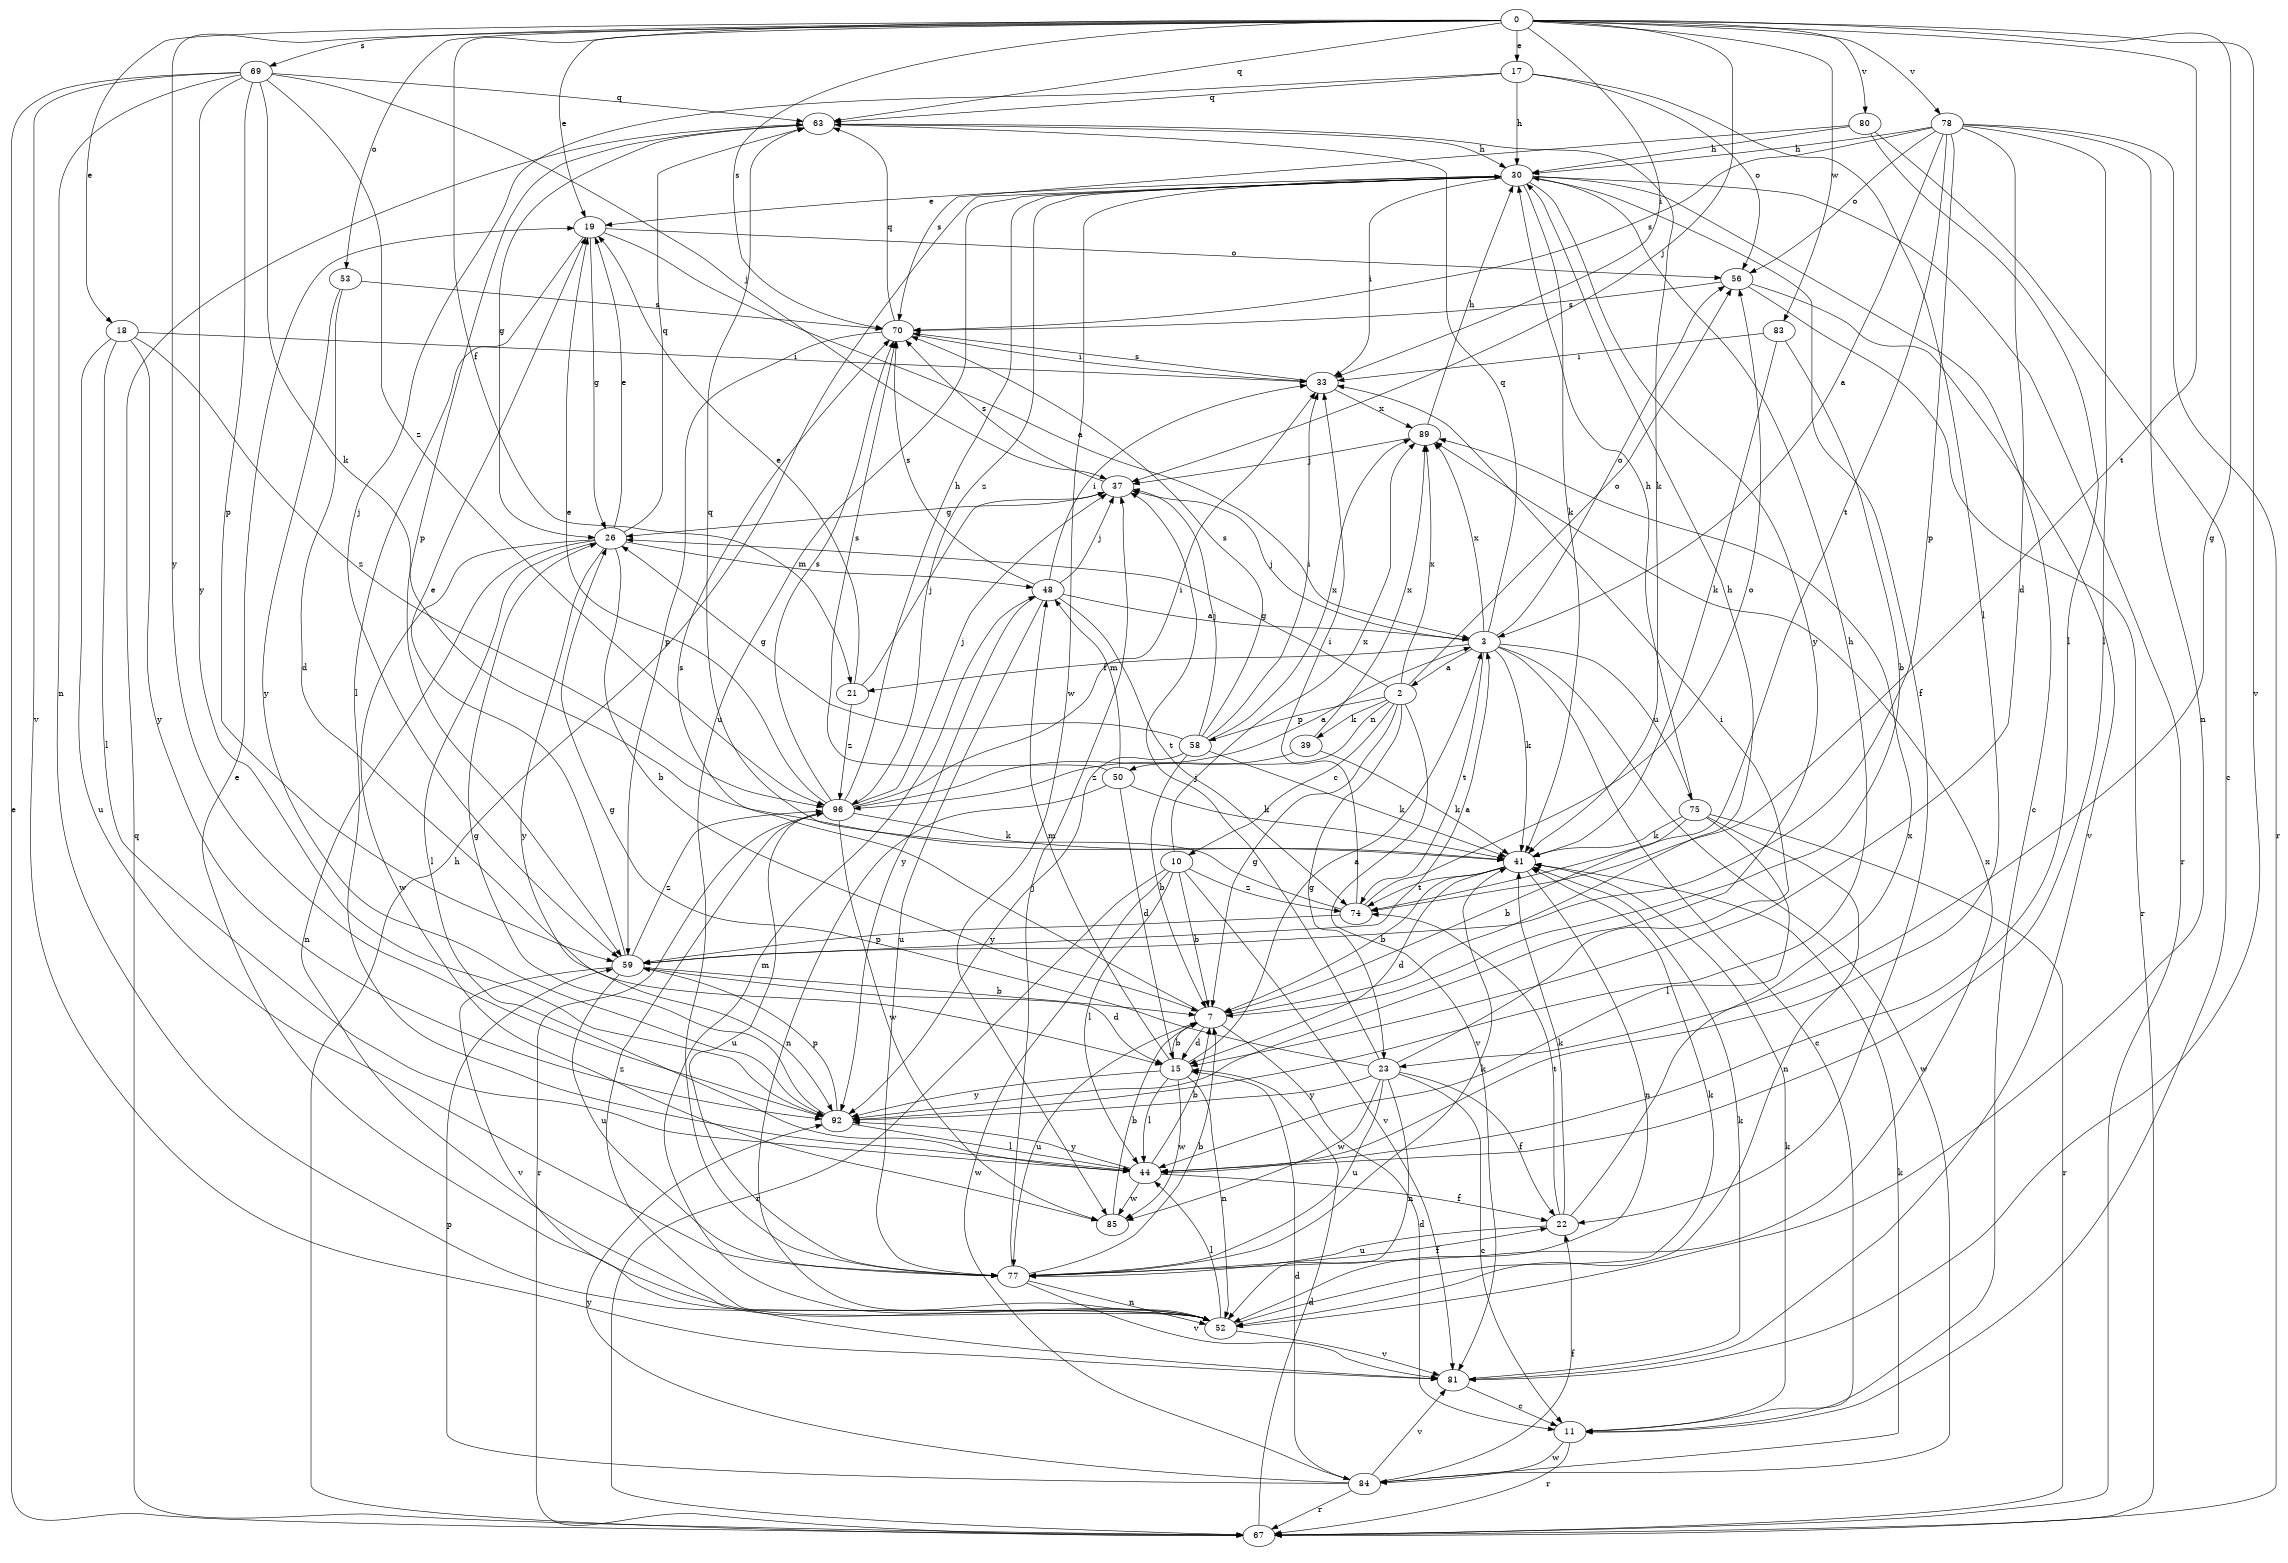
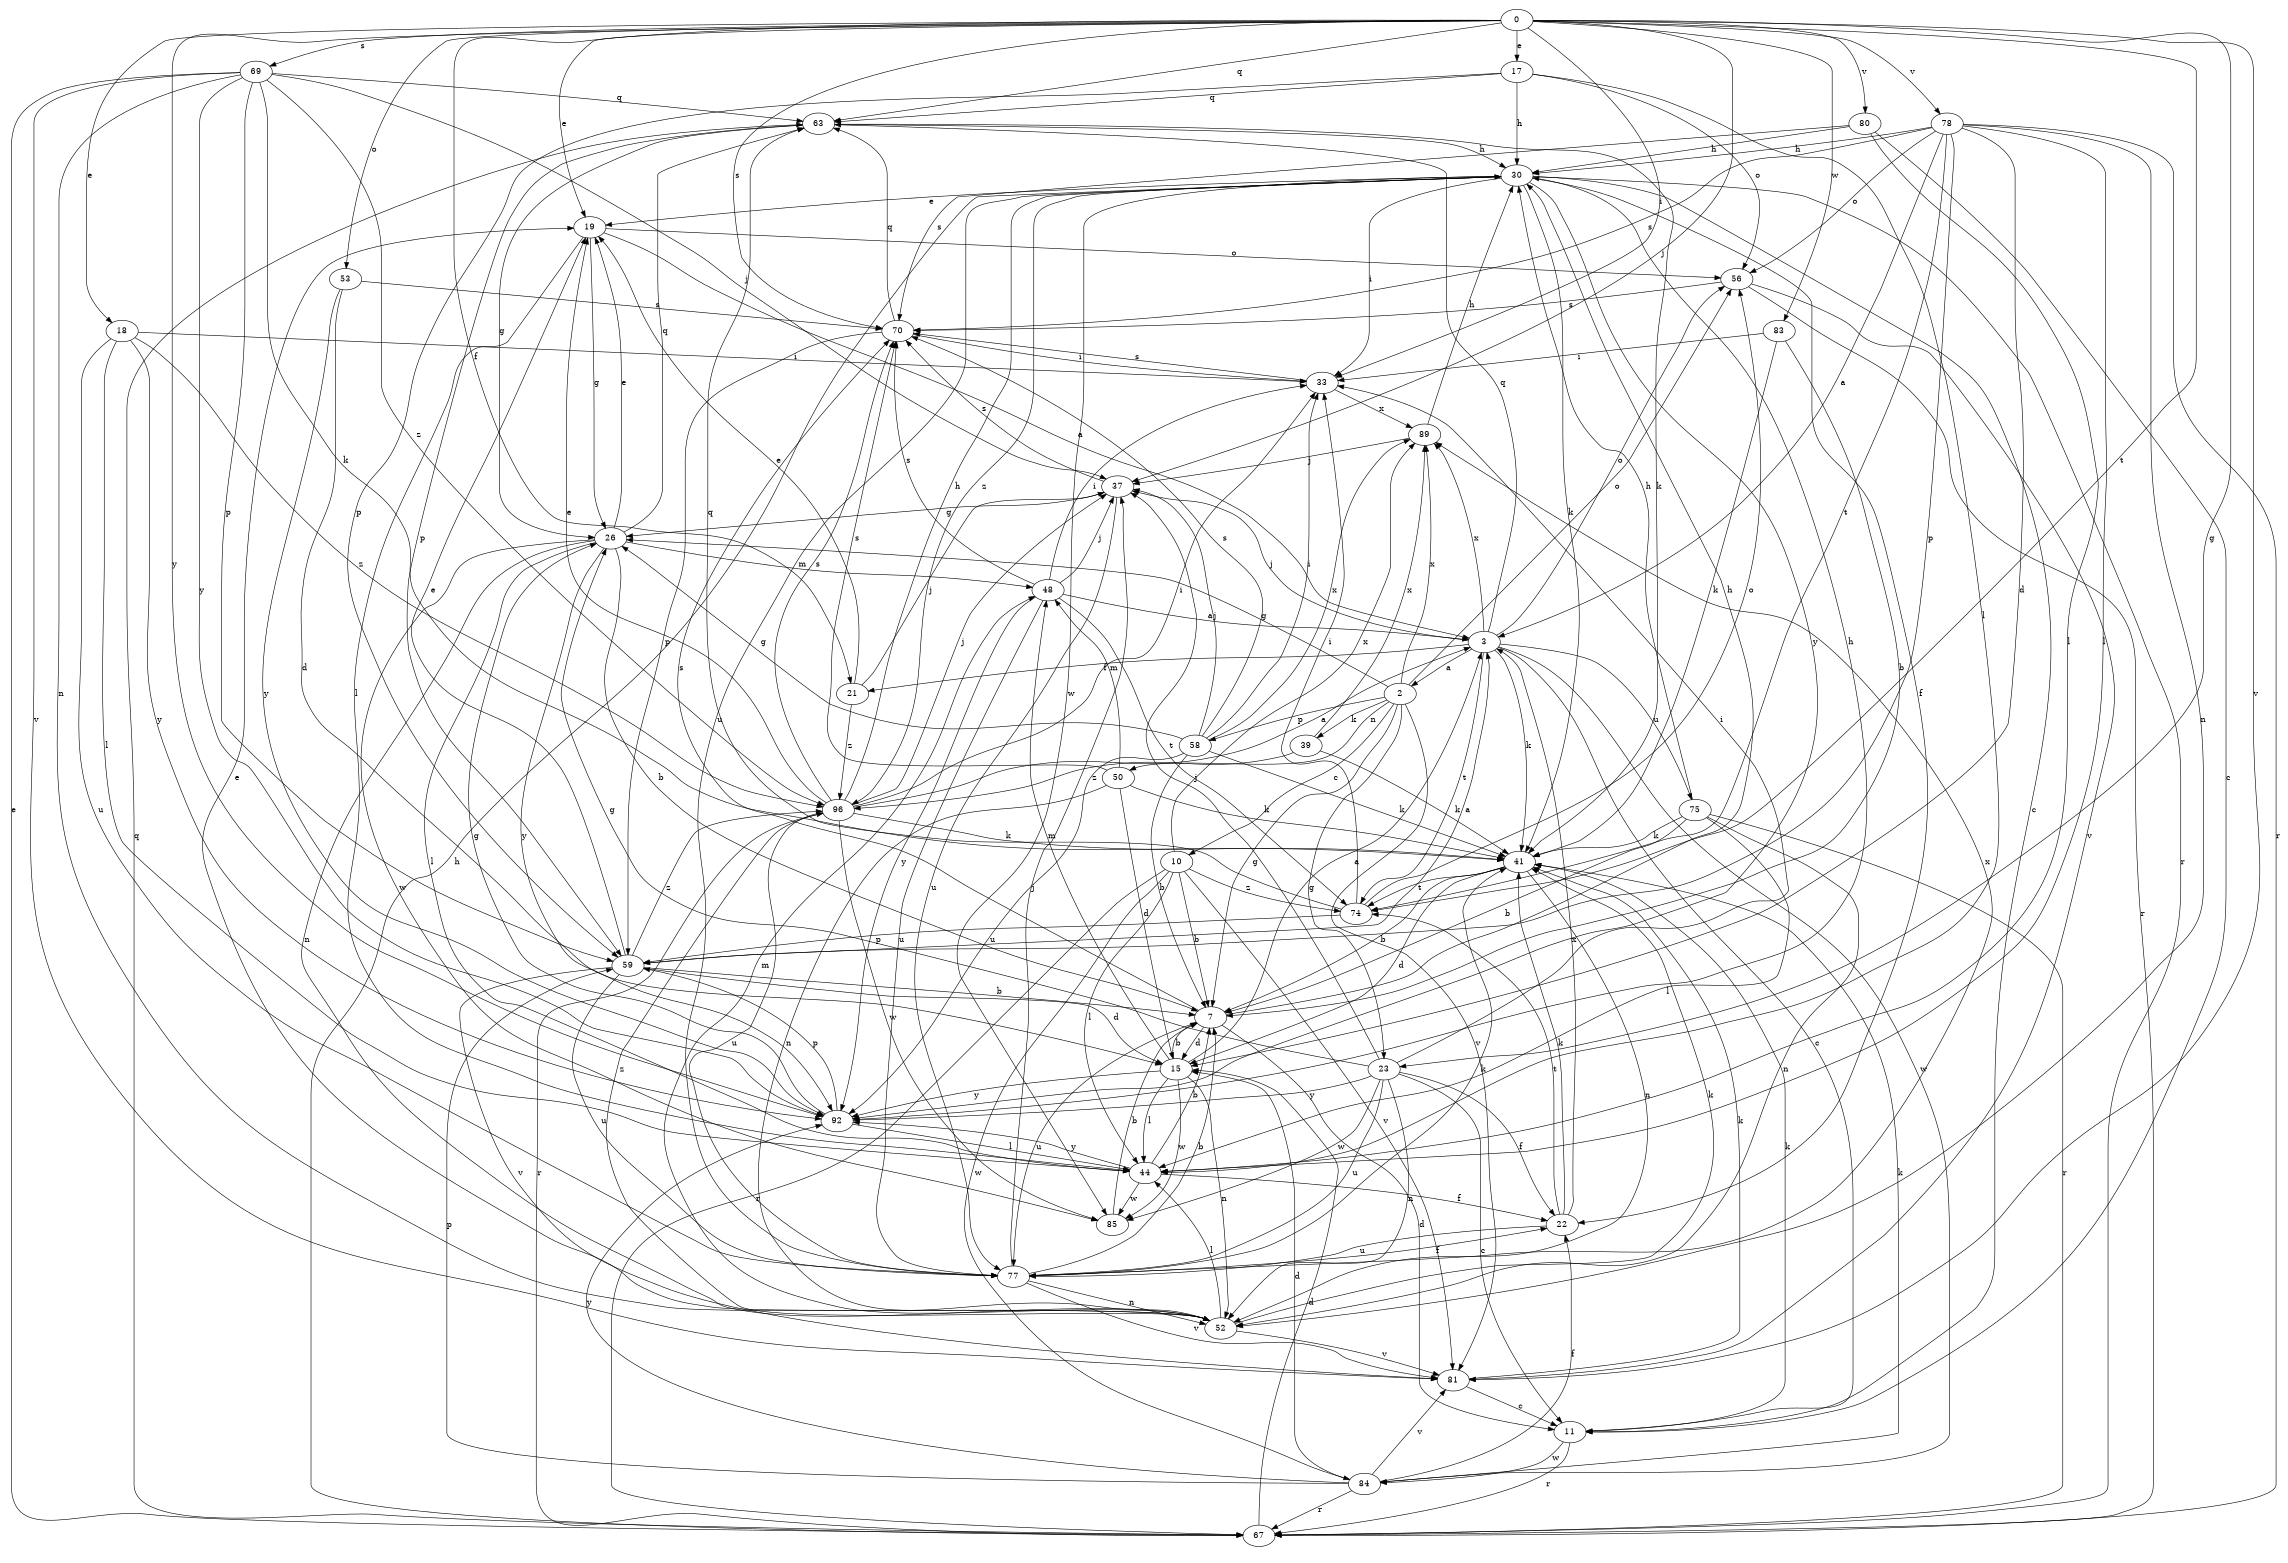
edge "17" -> "59": label "j" -> "p"
edge "22" -> "89": now "22" -> "3"
edge "37" -> "77": added, label "u"
edge "58" -> "92": label "y" -> "u"
